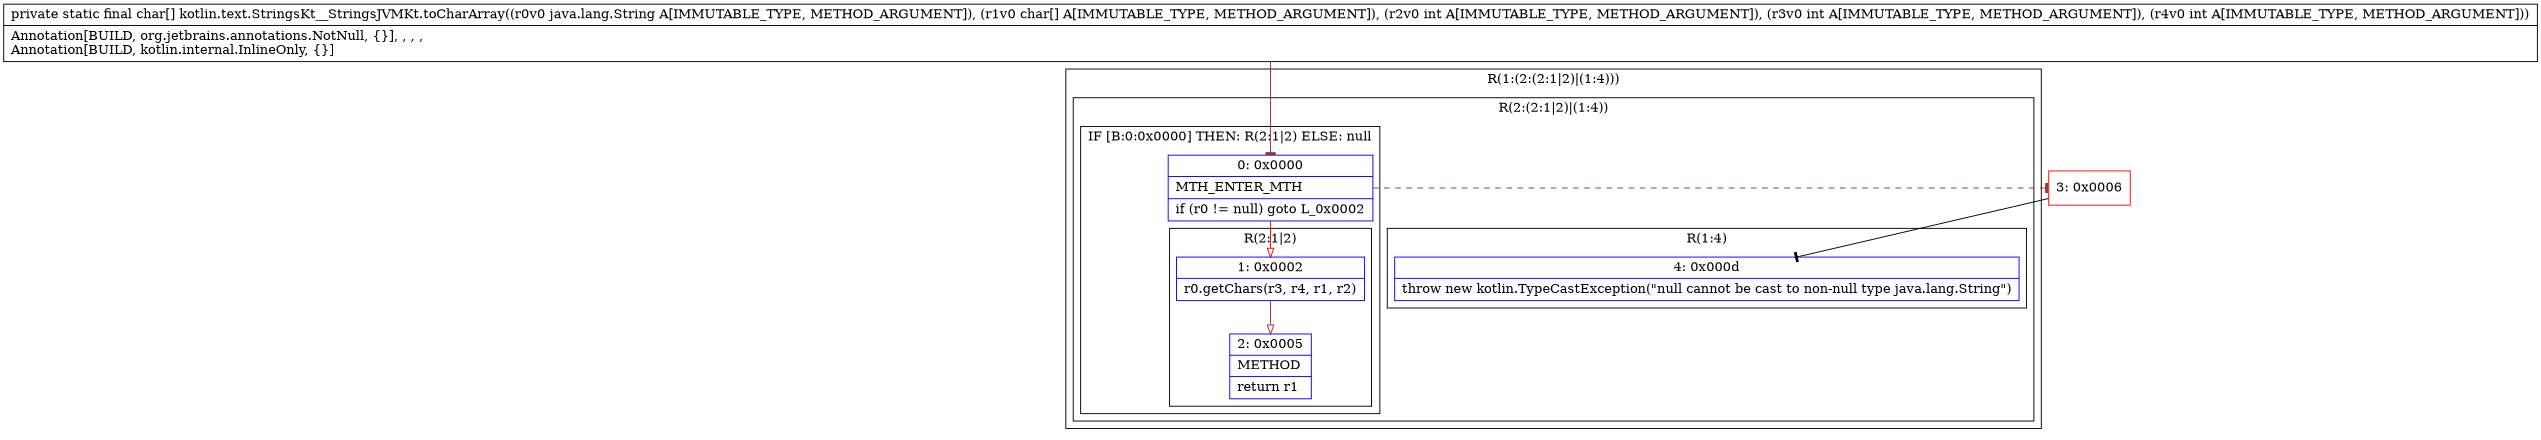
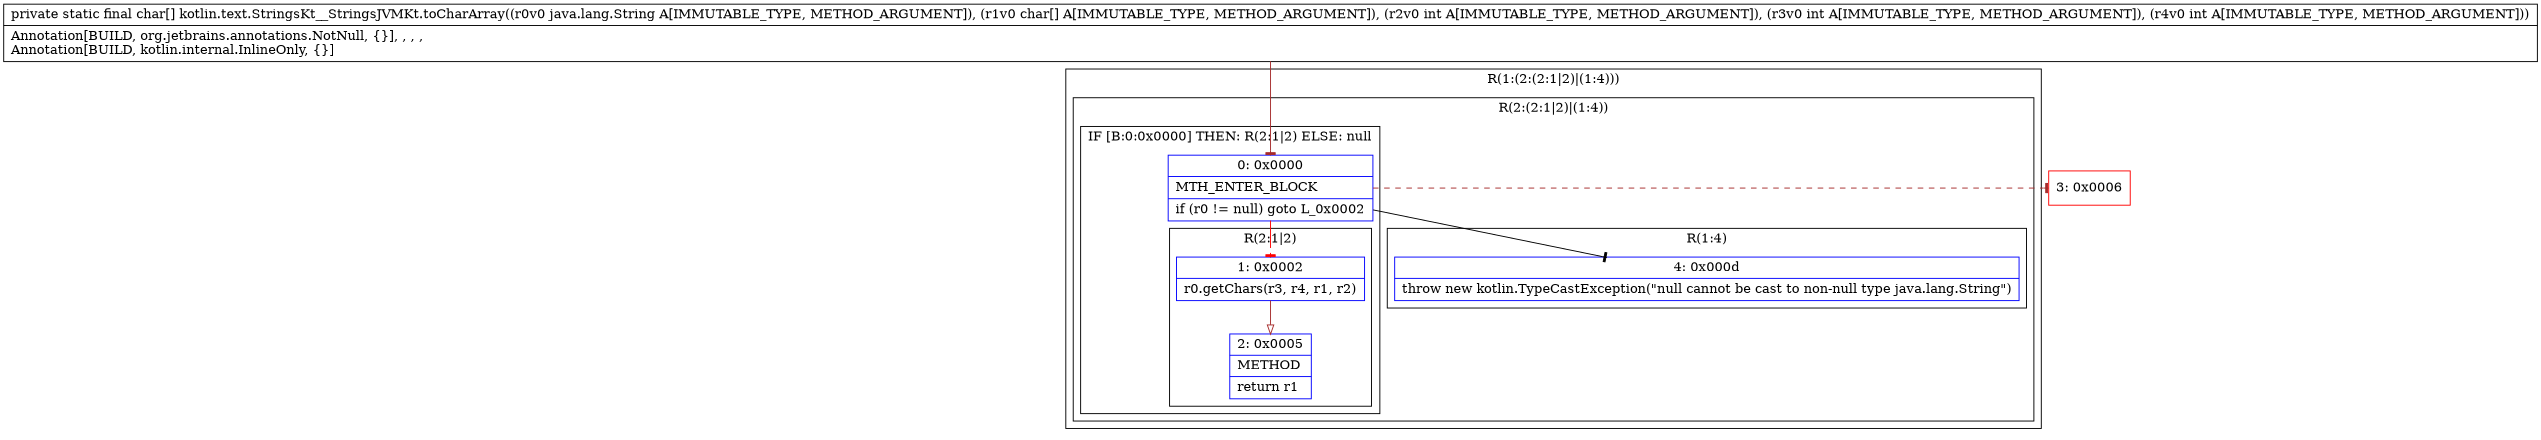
node "0: 0x0000": text "MTH_ENTER_MTH" -> "MTH_ENTER_BLOCK"
edge "3: 0x0006" -> "4: 0x000d": now "0: 0x0000" -> "4: 0x000d"
edge "0: 0x0000" -> "1: 0x0002": arrowhead onormal -> tee
